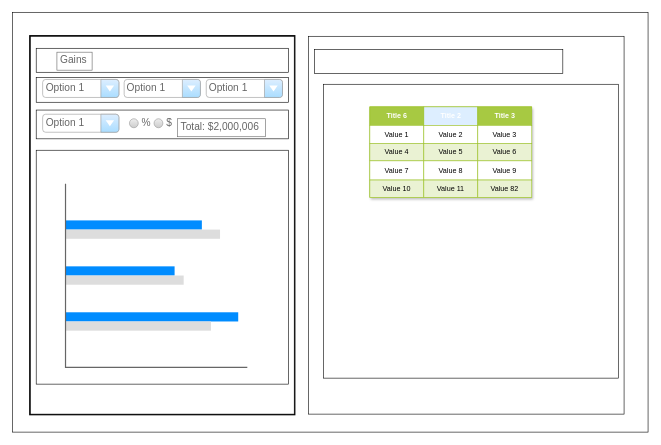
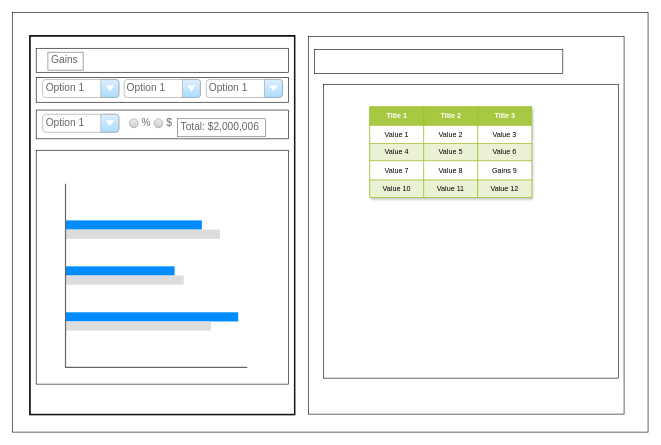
node "Gains": moved (75, 61) -> (66, 61)
node "Title 6": label "Title 6" -> "Title 1"
node "Title 2": fillcolor #ddeeff -> #a7c942
node "Value 9": label "Value 9" -> "Gains 9"
node "Value 82": label "Value 82" -> "Value 12"
